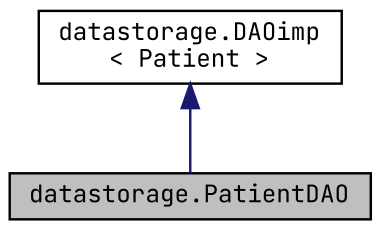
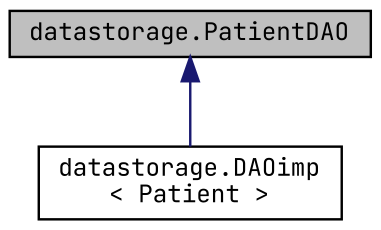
edge "datastorage.PatientDAO" -> "datastorage.DAOimp < Patient >": reversed
